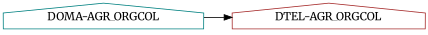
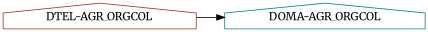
edge "DOMA-AGR_ORGCOL" -> "DTEL-AGR_ORGCOL": reversed
